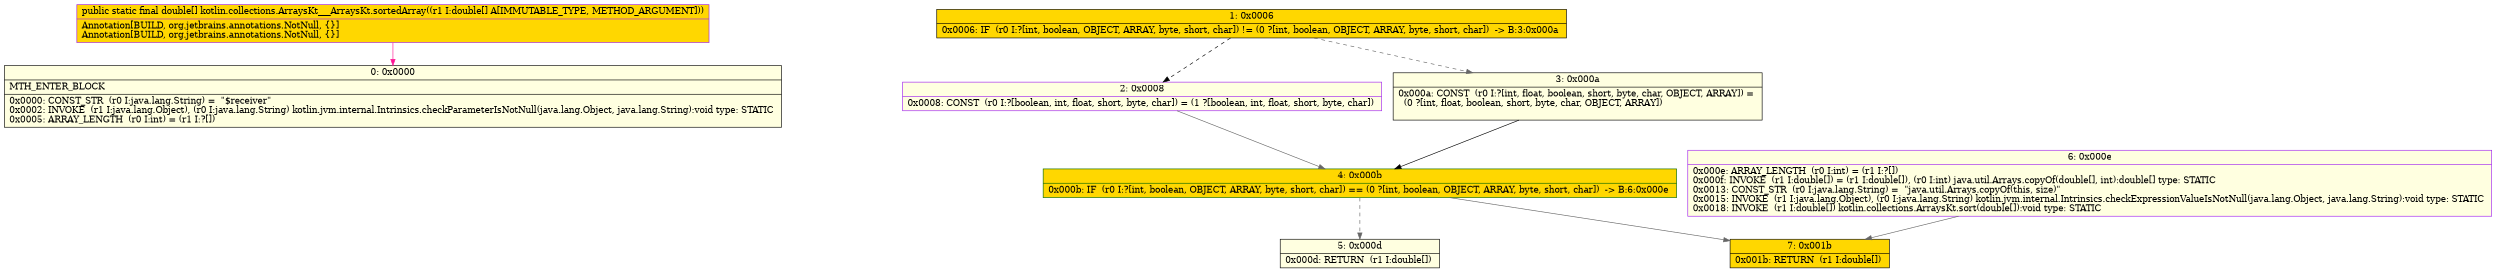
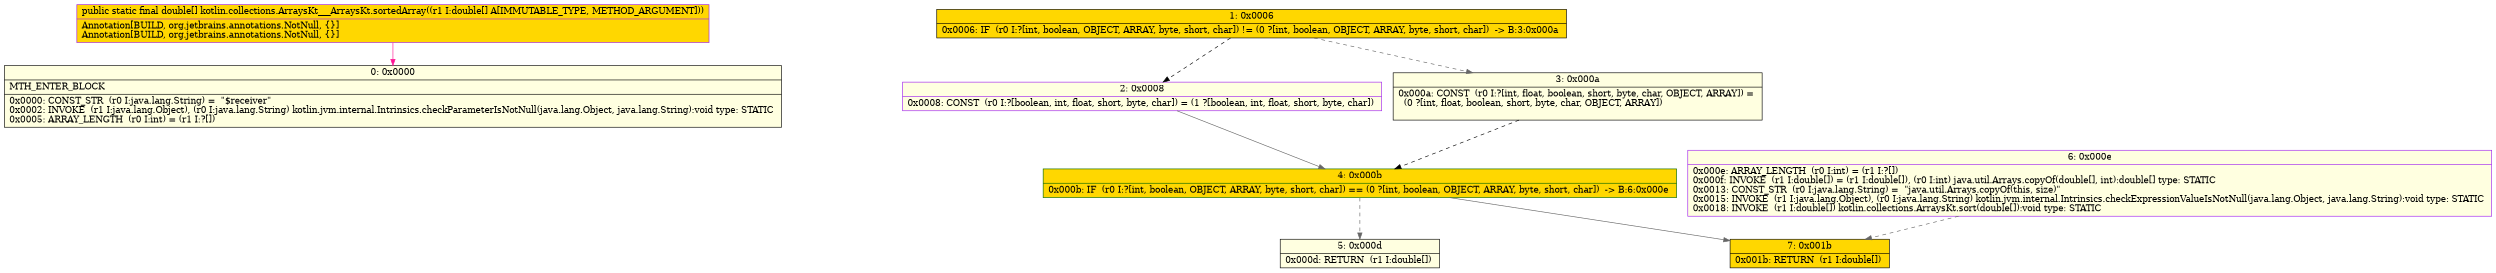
edge "3: 0x000a" -> "4: 0x000b": style solid -> dashed
edge "6: 0x000e" -> "7: 0x001b": style solid -> dashed
